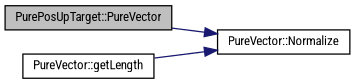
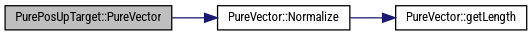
edge "PureVector::getLength" -> "PureVector::Normalize": reversed
